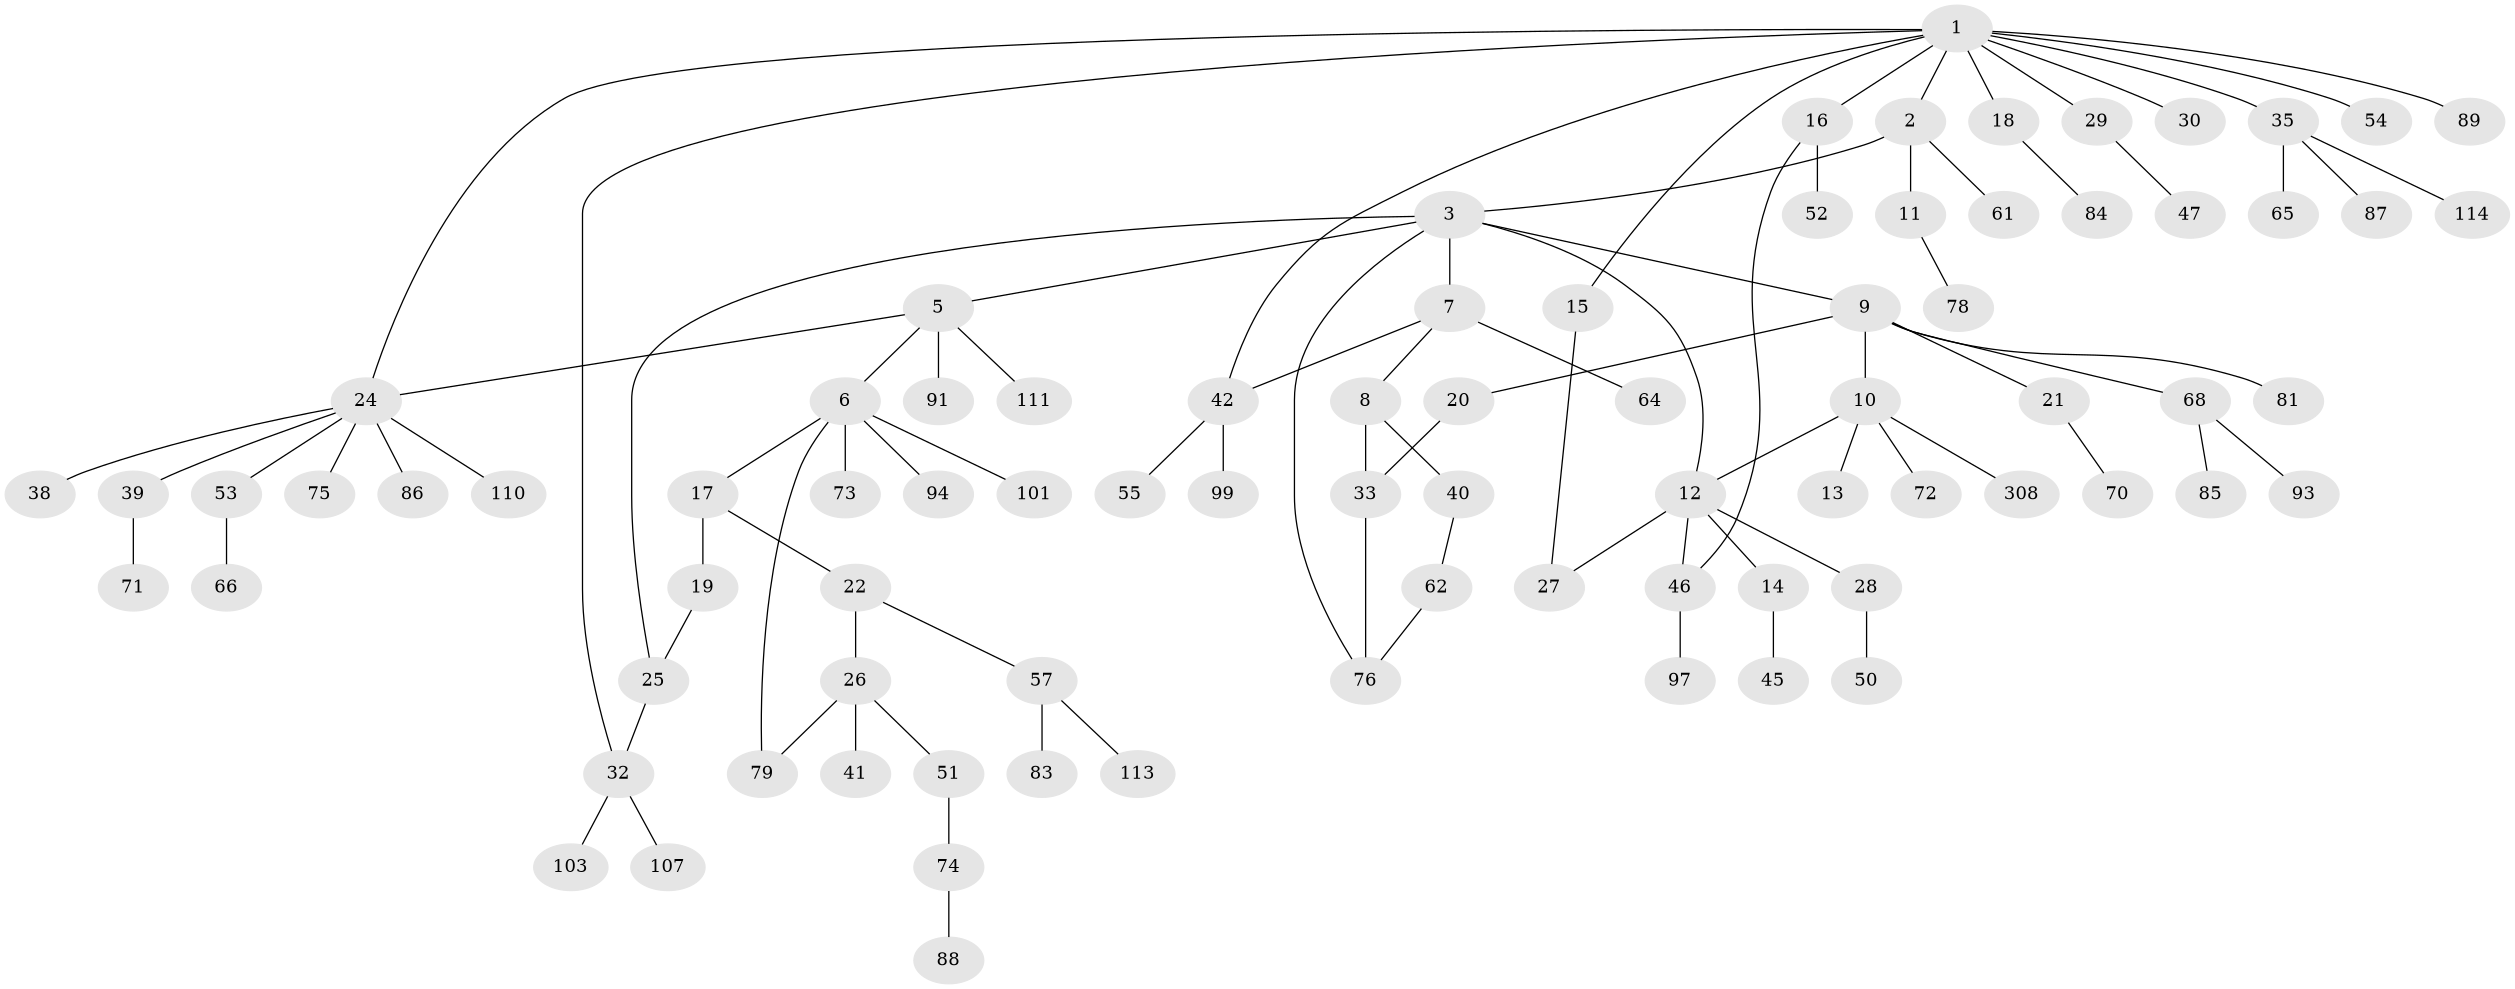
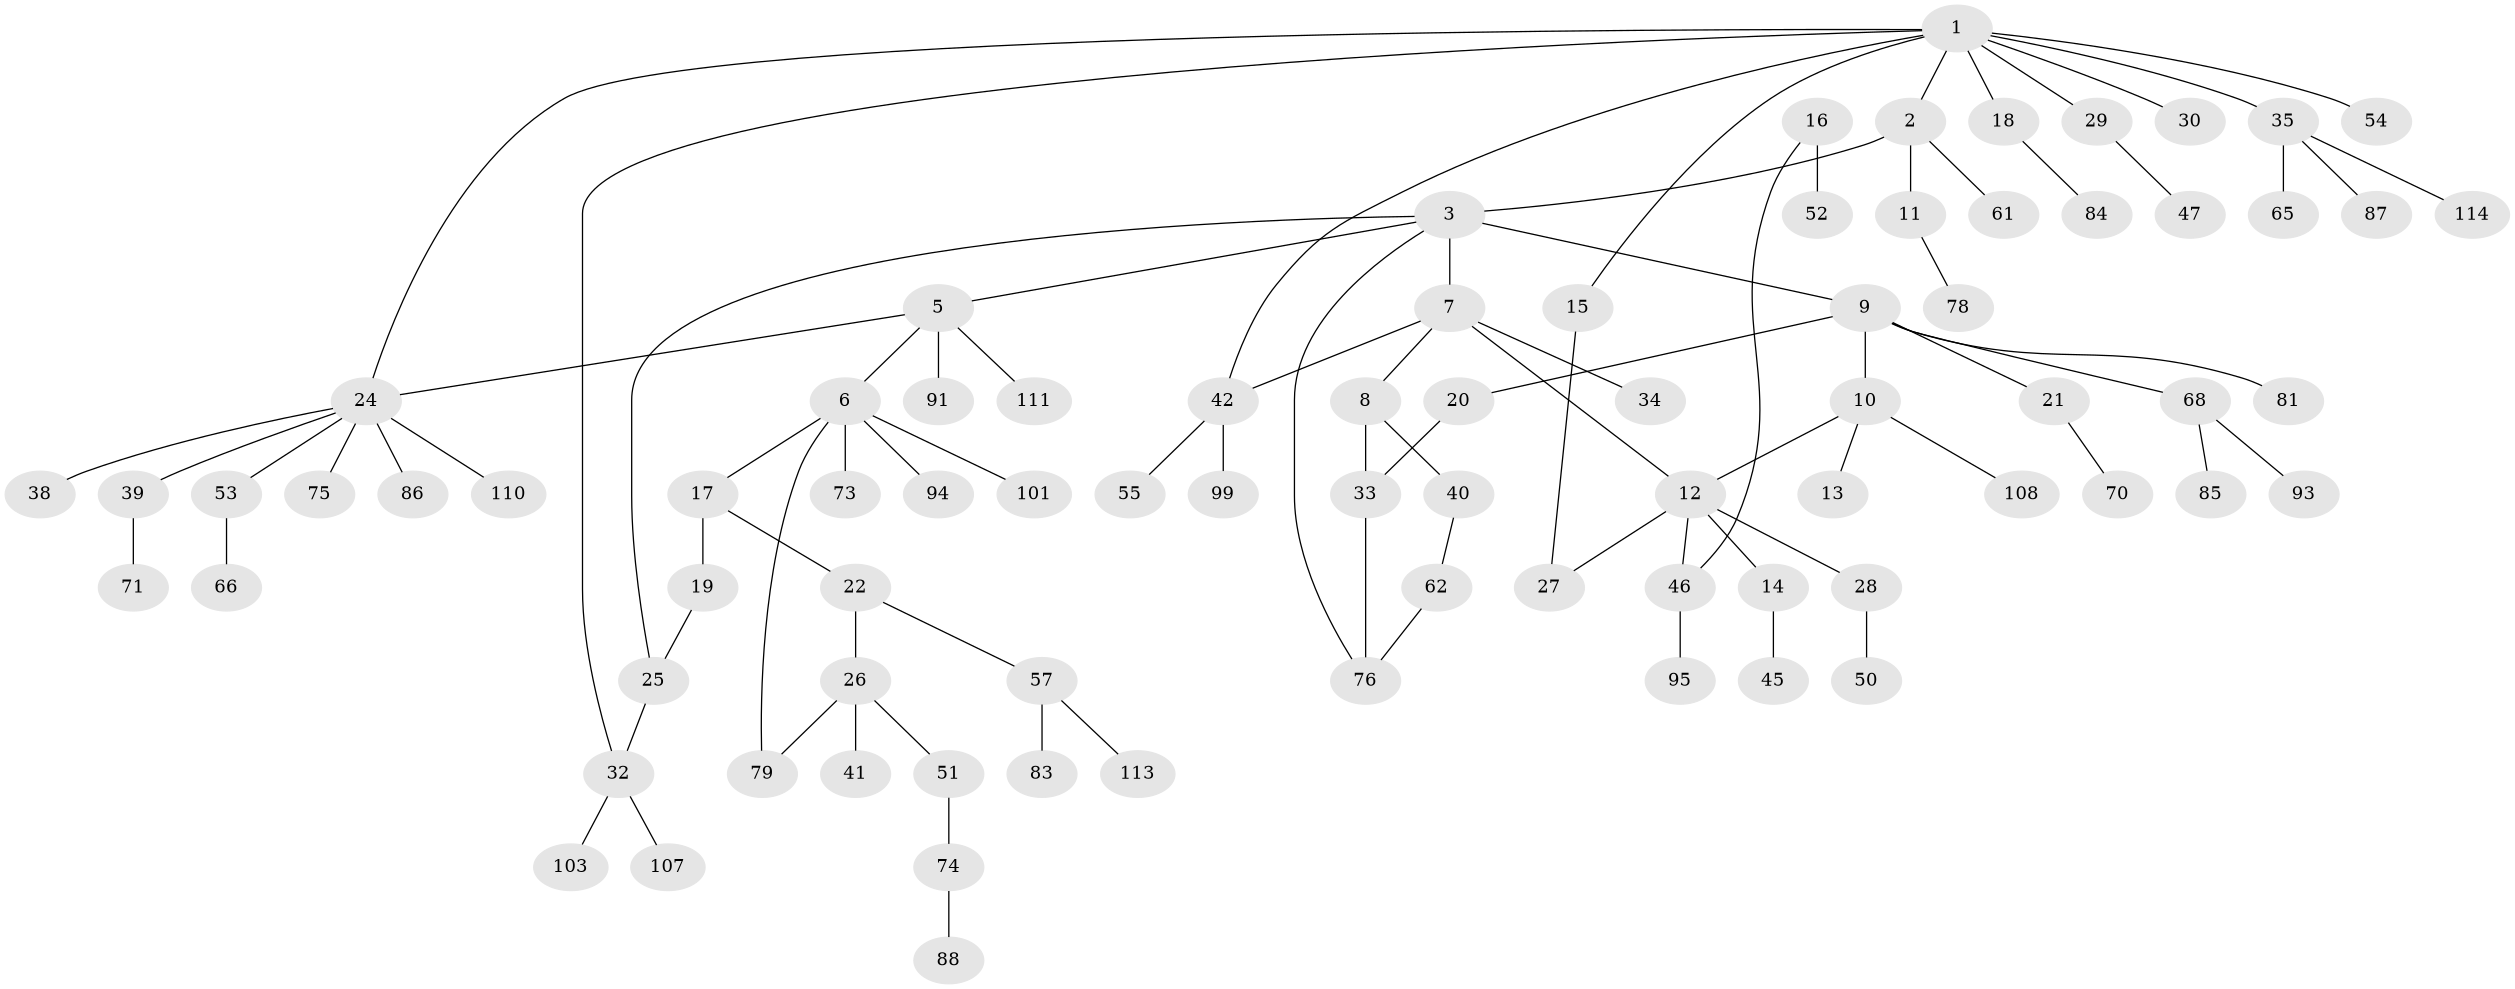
edge "1" -- "16": removed
node "89": removed
edge "3" -- "12": now "7" -- "12"
node "64": label "64" -> "34"
node "72": removed
node "308": label "308" -> "108"
node "97": label "97" -> "95"
